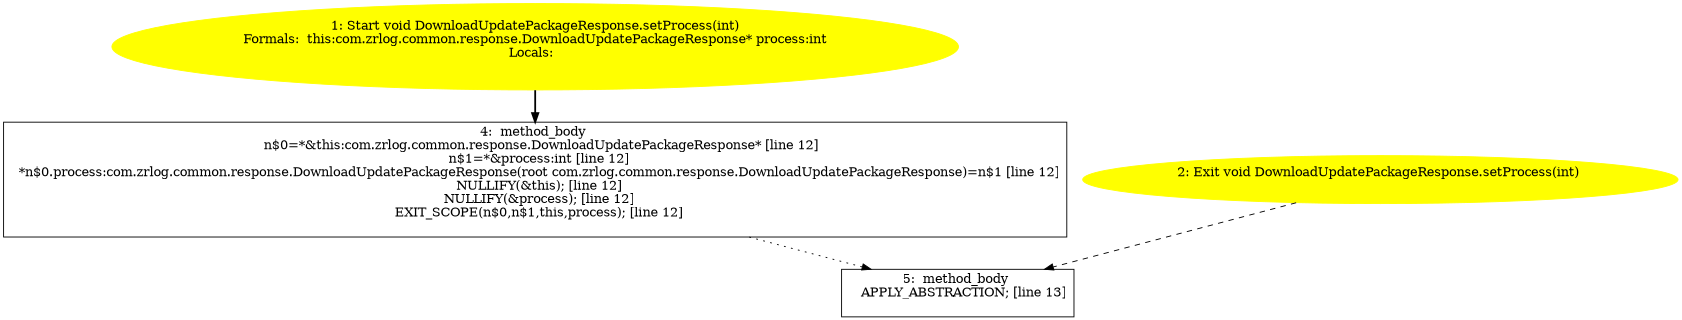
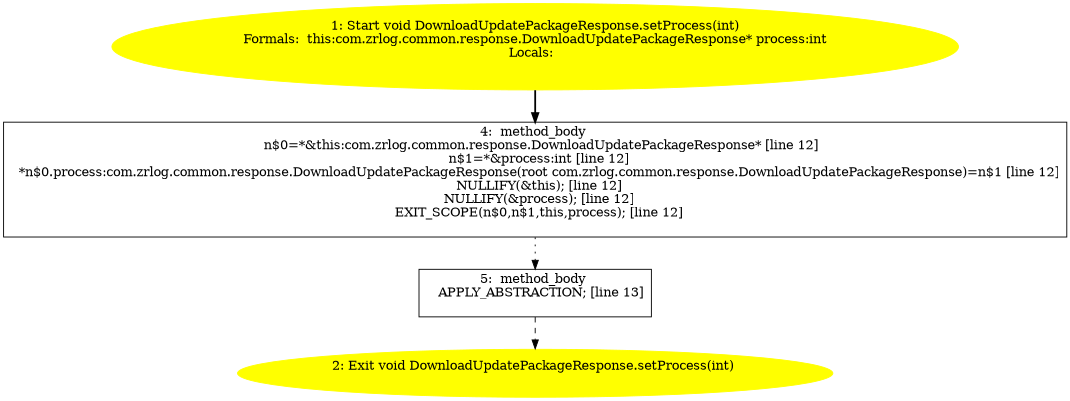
edge "2: Exit void DownloadUpdatePackageResponse.setProcess(int)" -> "5:  method_body APPLY_ABSTRACTION; [line 13]": reversed
